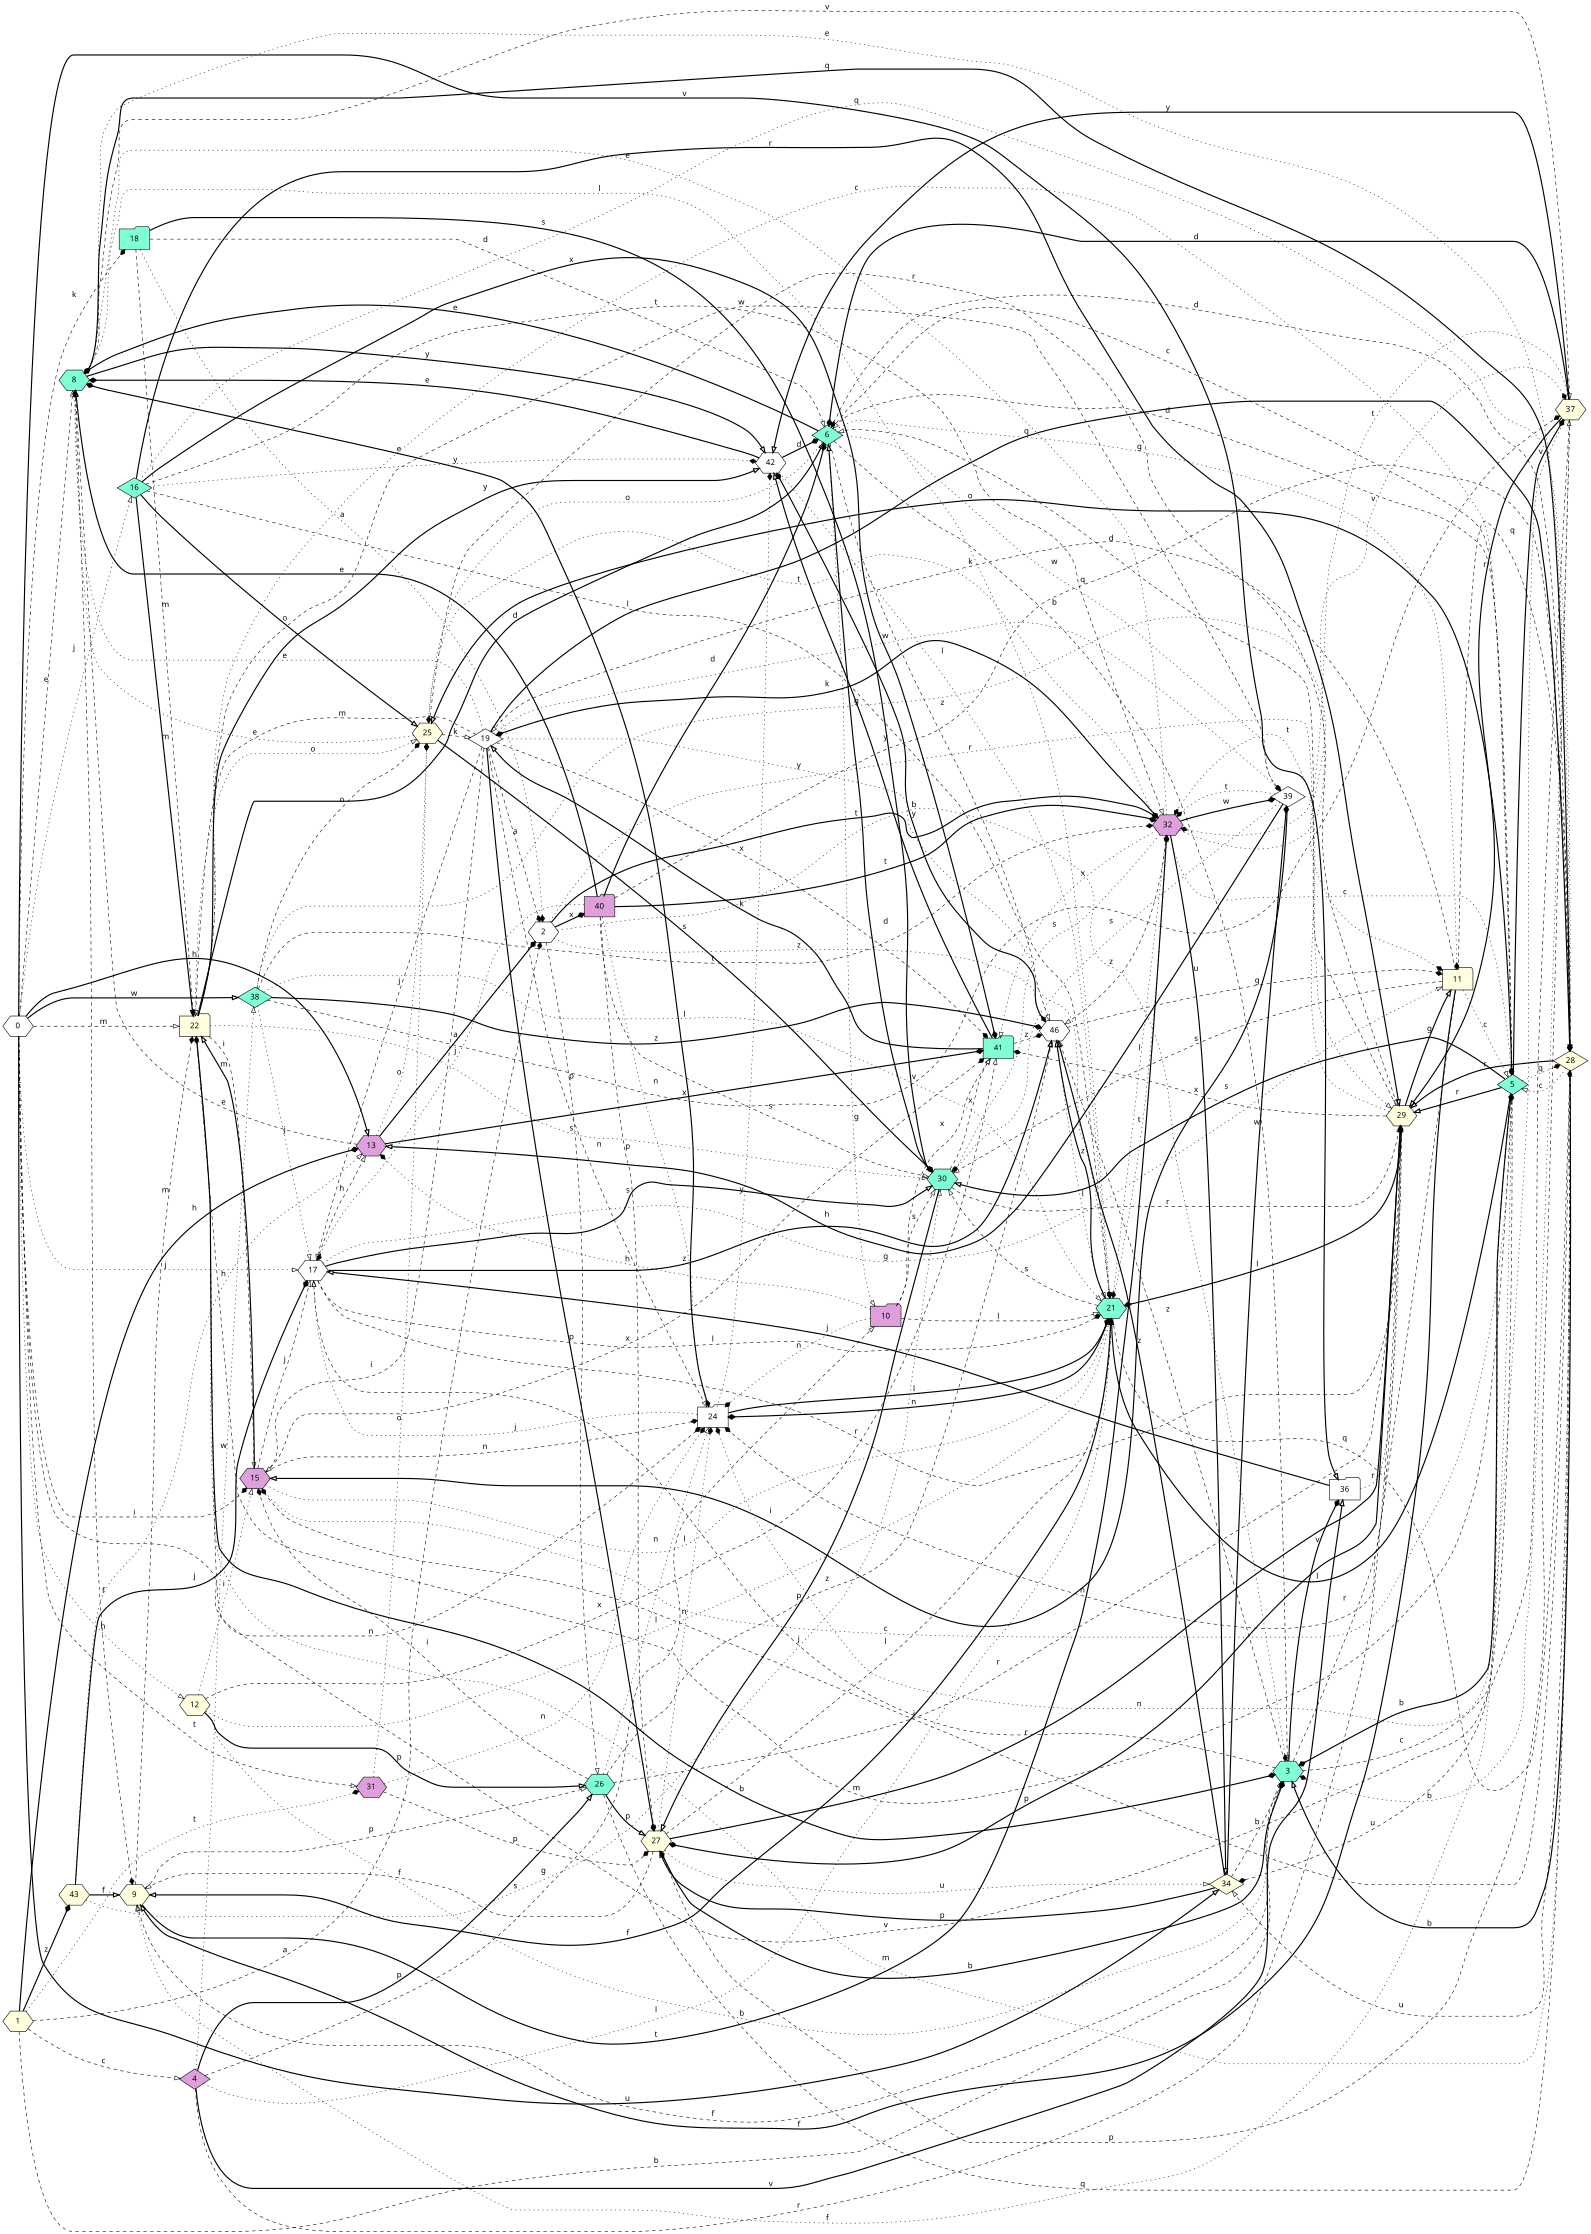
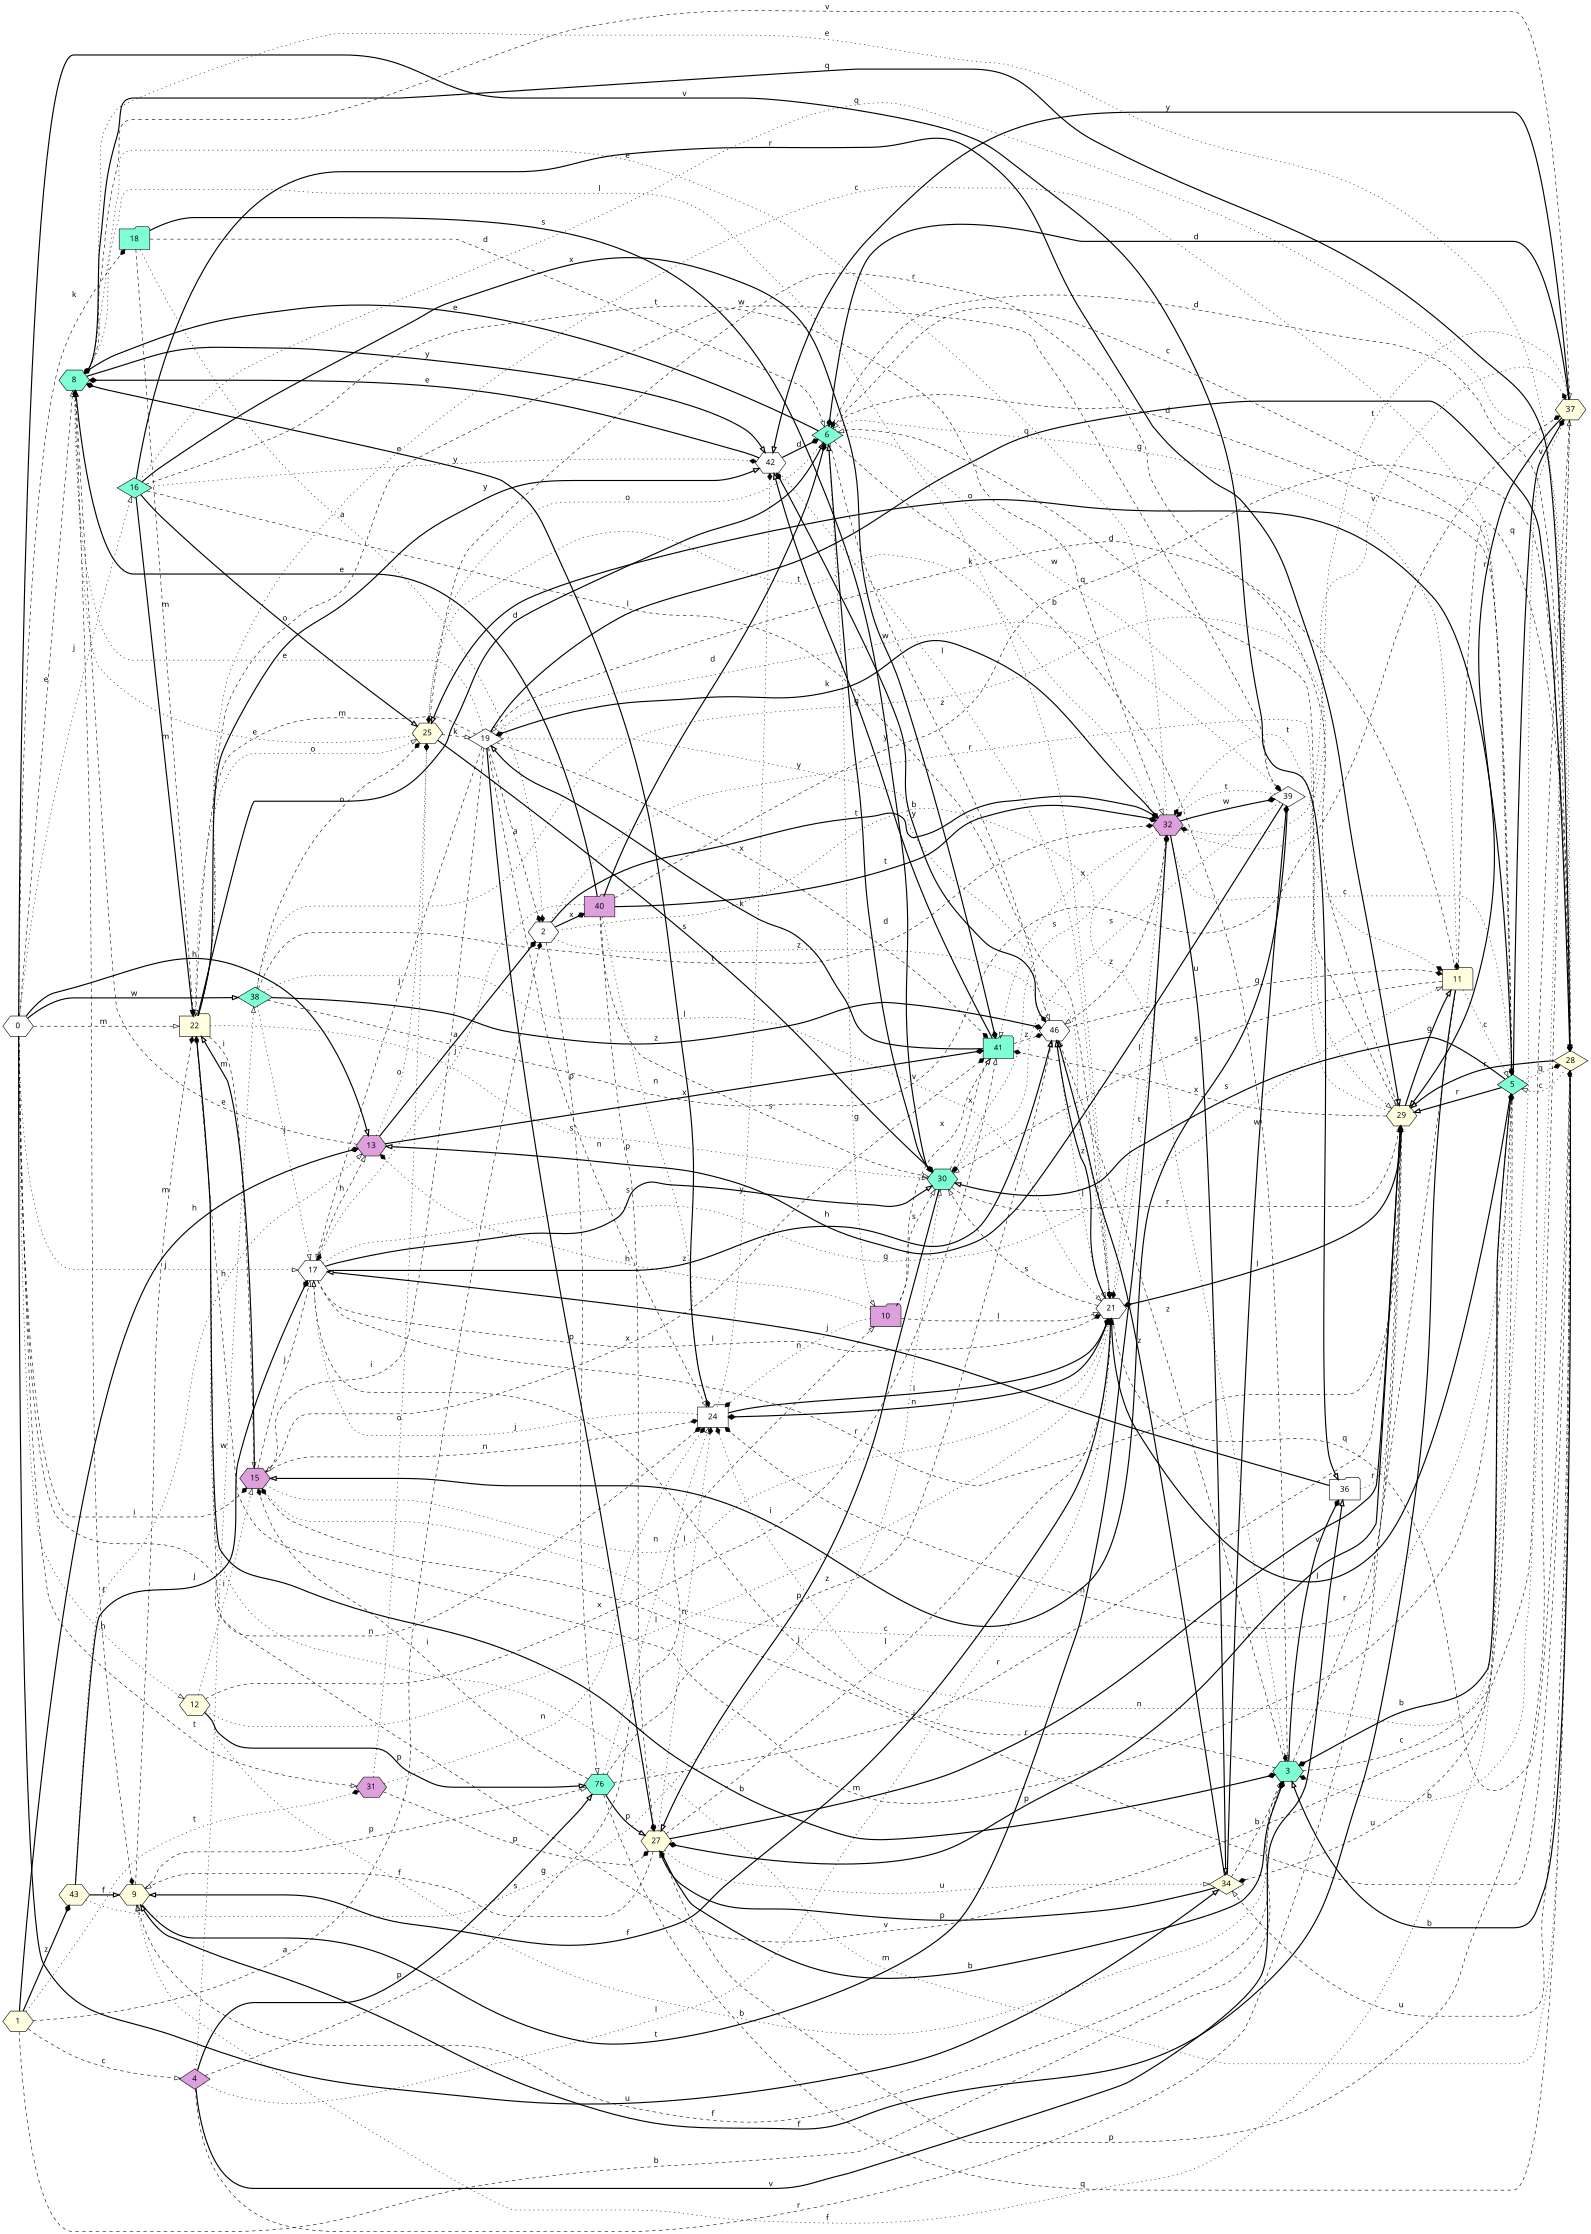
node "21": fillcolor aquamarine -> white
node "26": label "26" -> "76"
